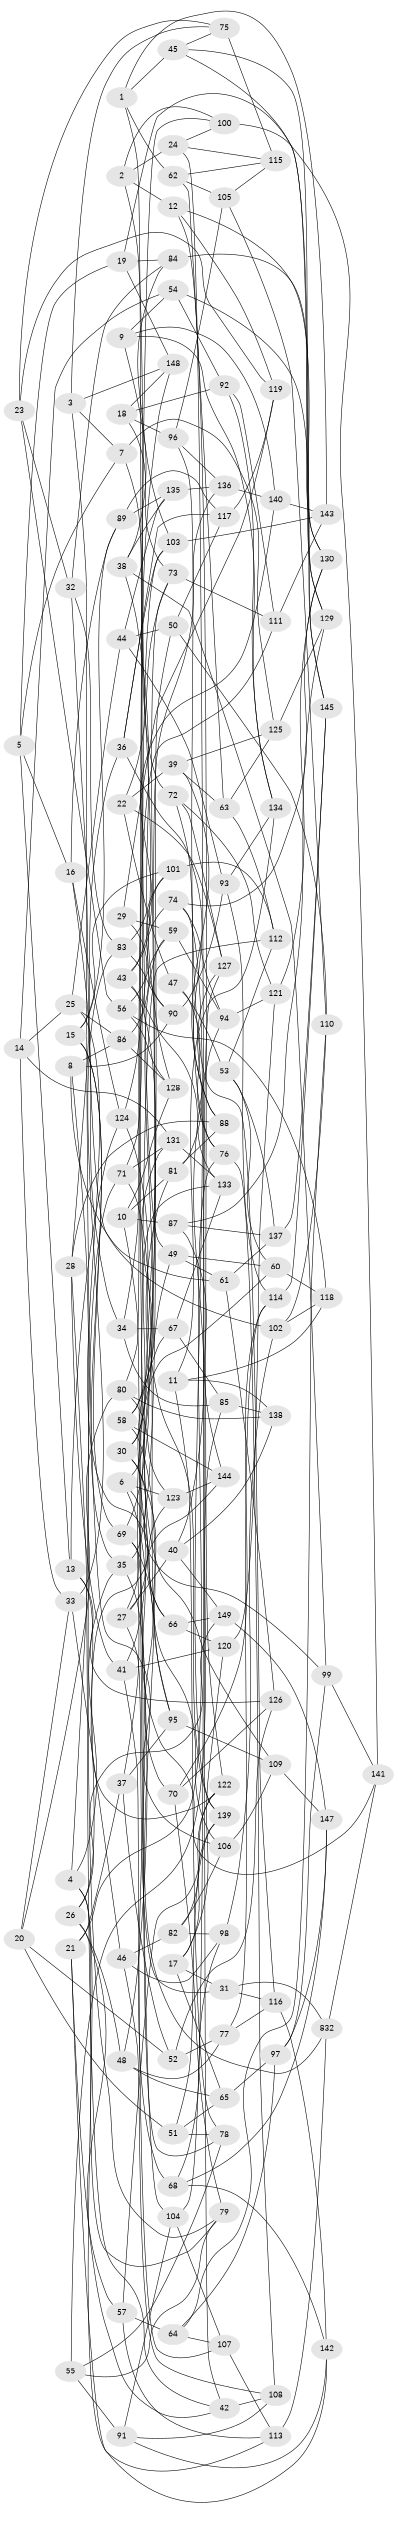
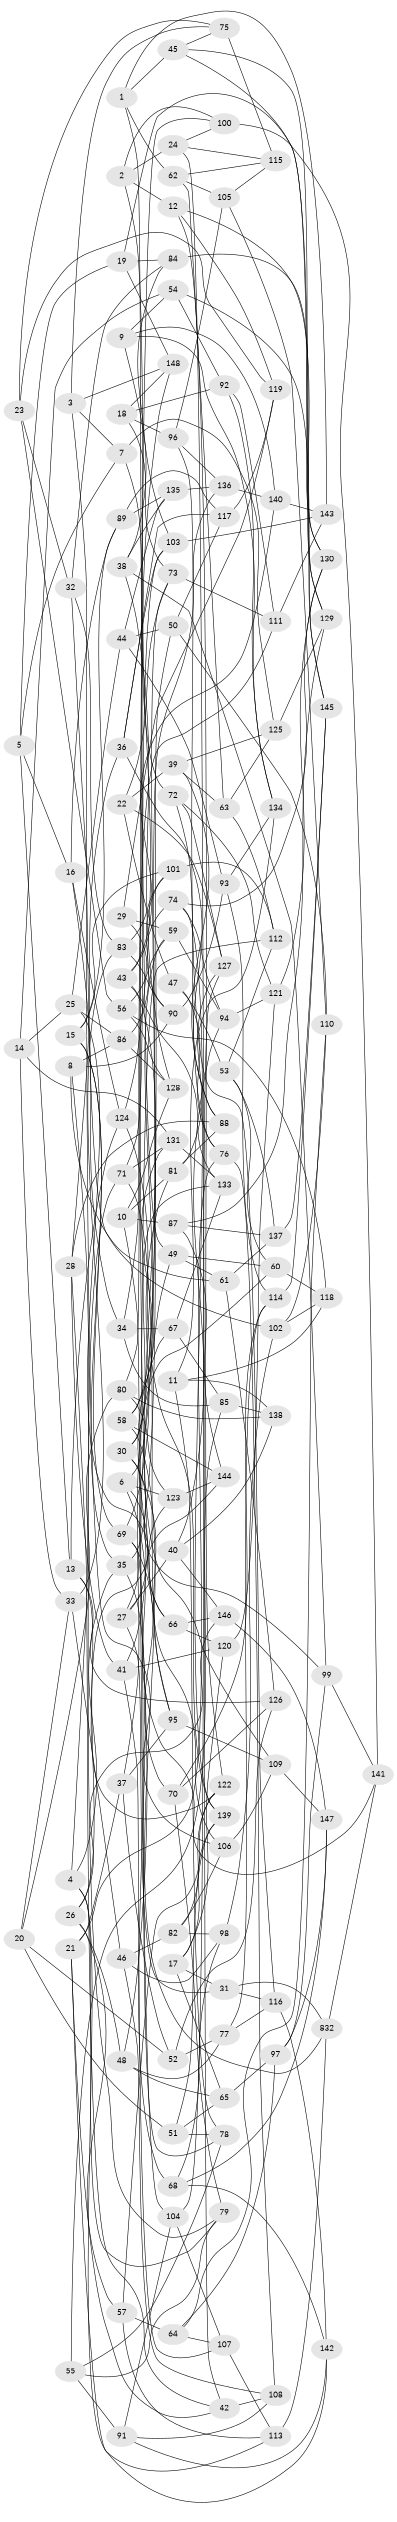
node "149": label "149" -> "146"
